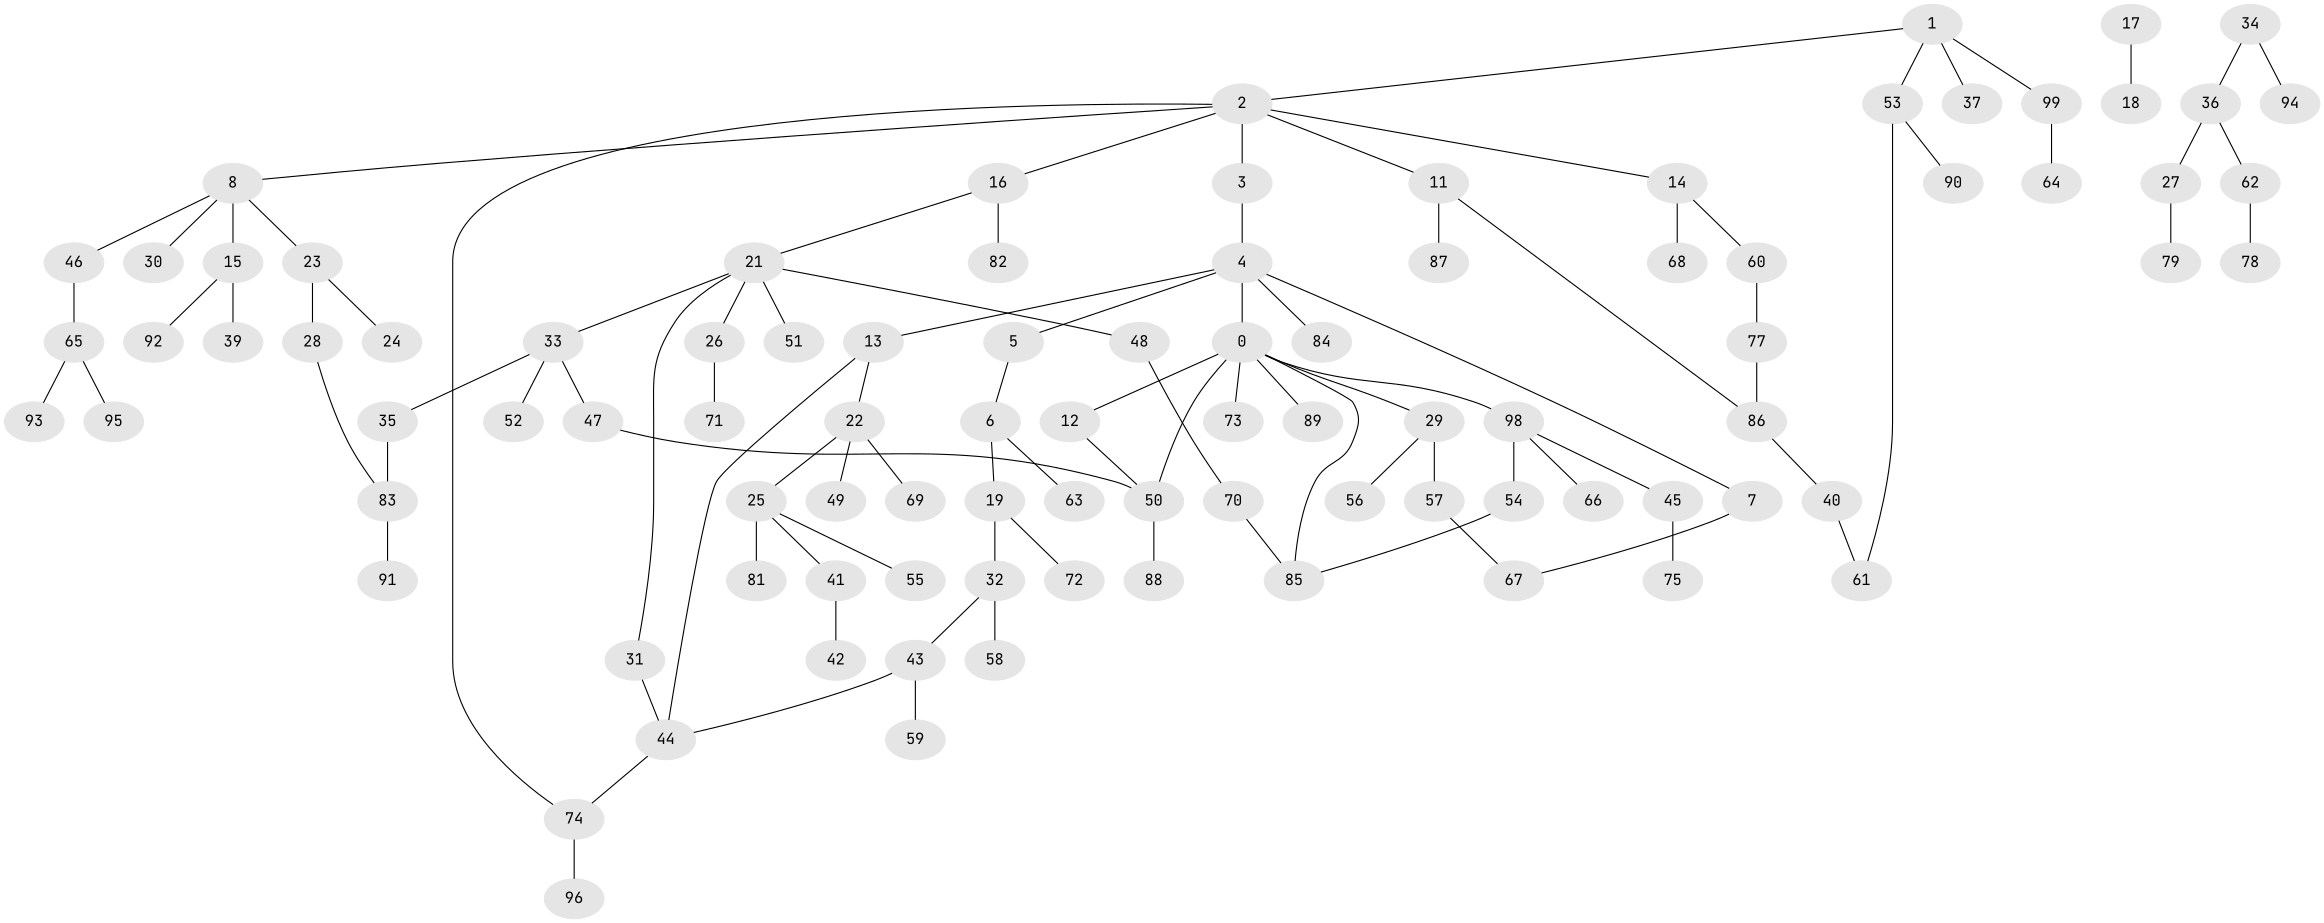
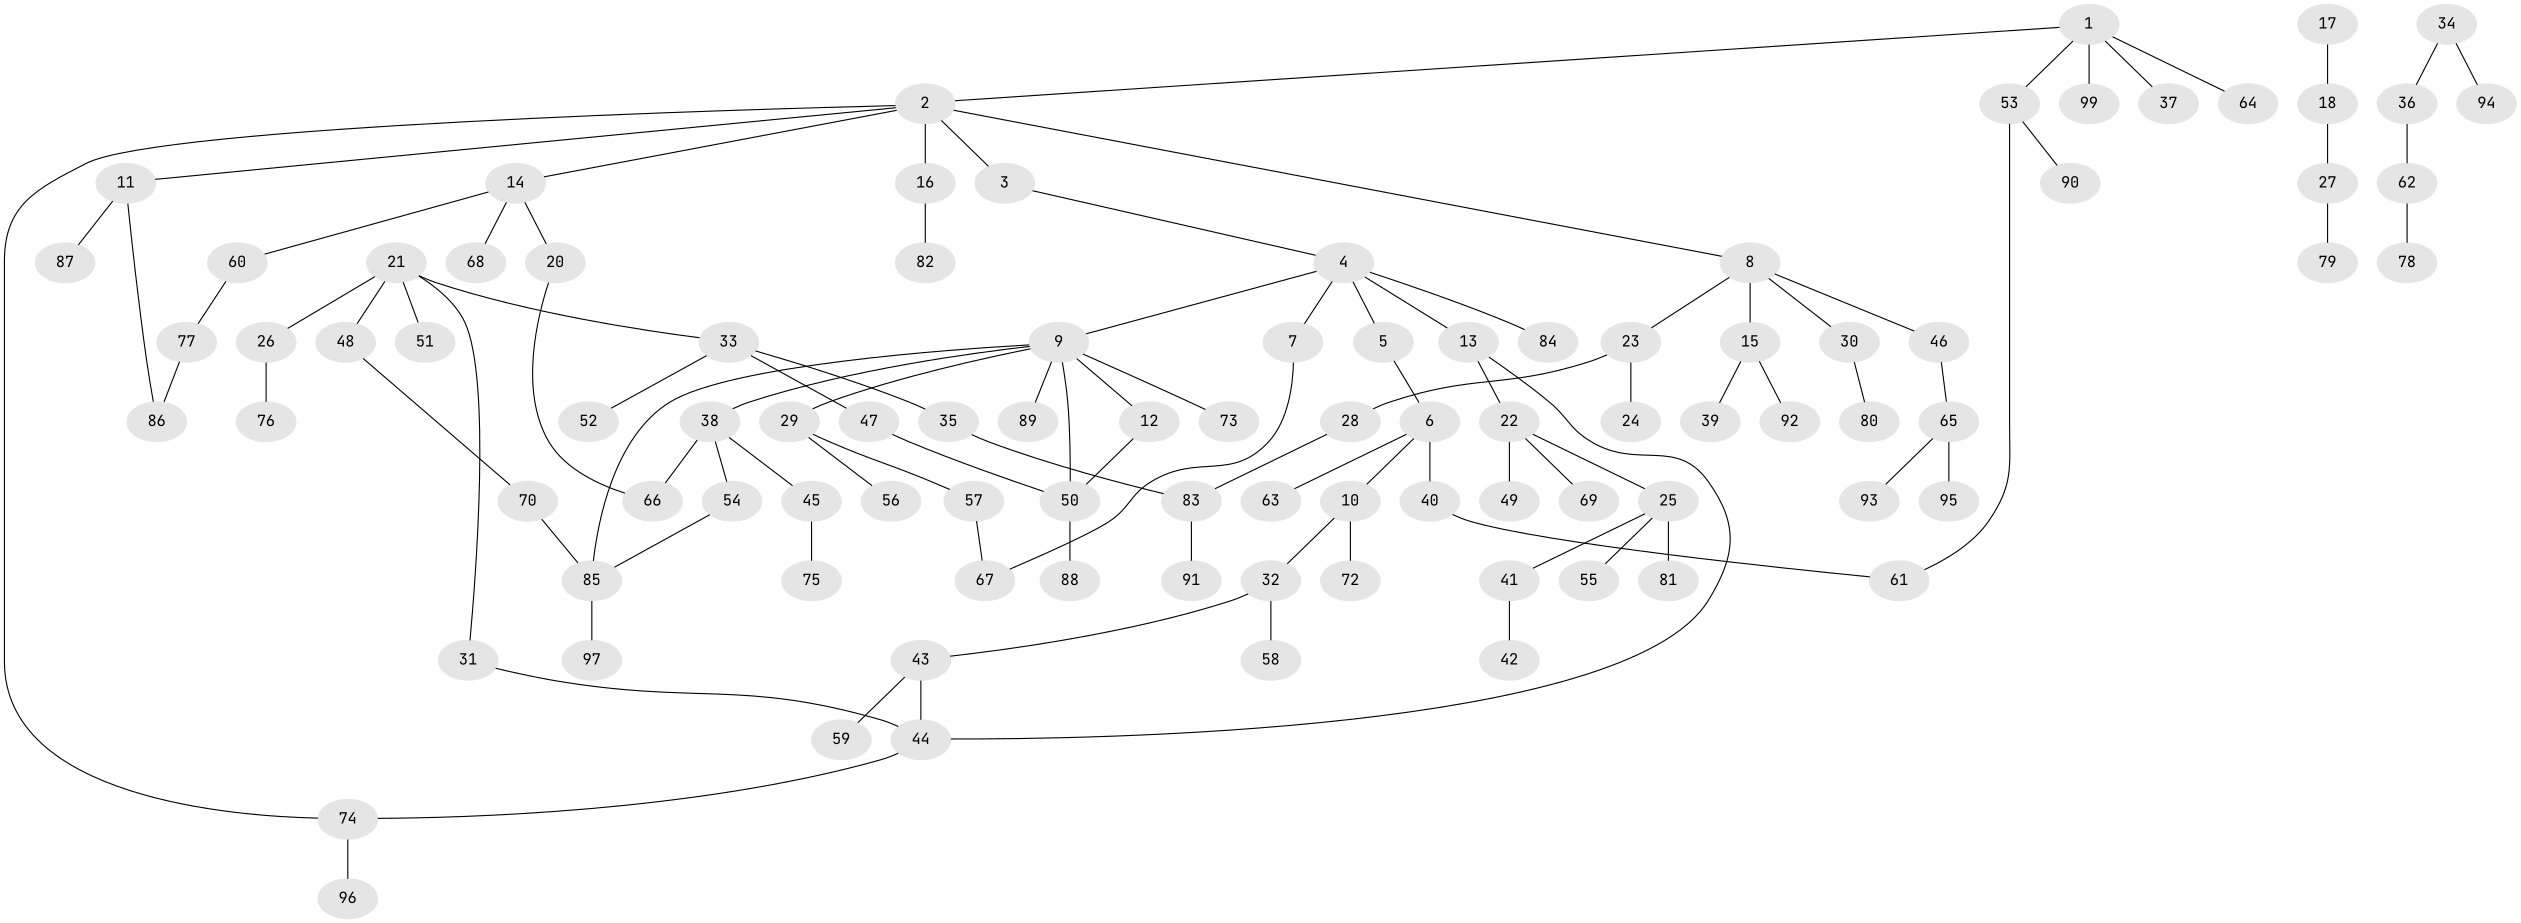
edge "99" -- "64": now "1" -- "64"
edge "36" -- "27": now "18" -- "27"
edge "16" -- "21": removed
node "20": added
node "0": label "0" -> "9"
node "71": label "71" -> "76"
node "98": label "98" -> "38"
node "80": added
edge "86" -- "40": now "6" -- "40"
node "19": label "19" -> "10"
node "97": added
